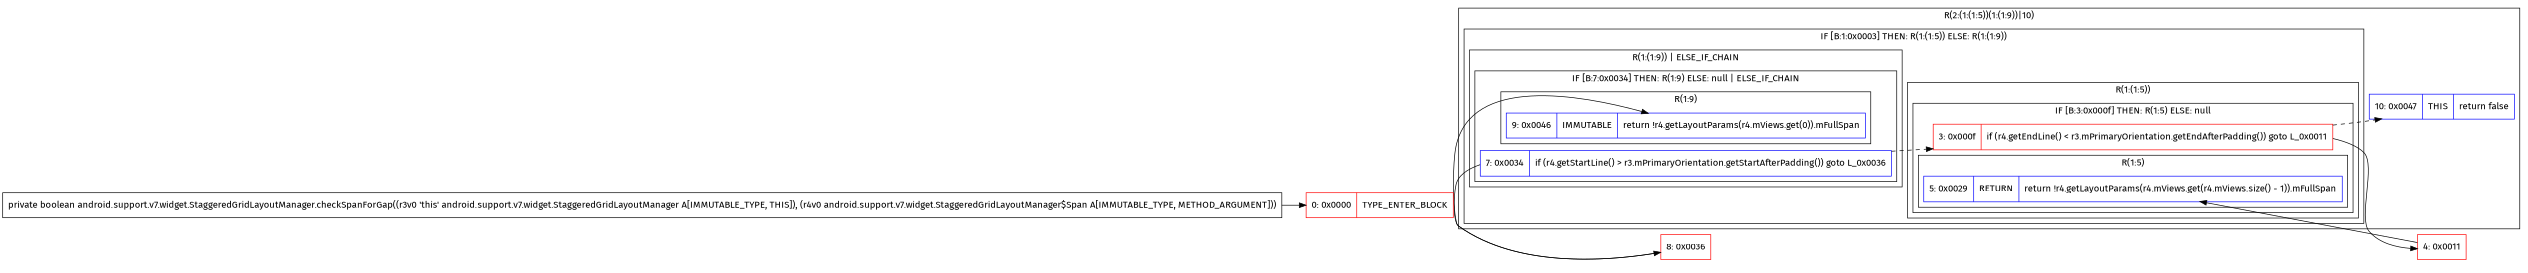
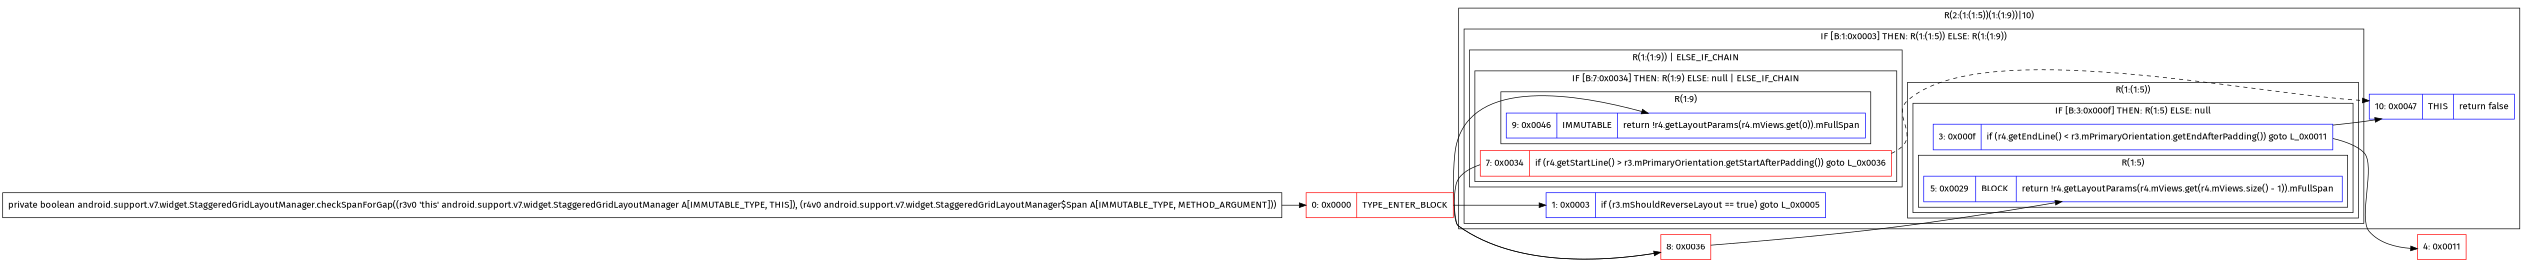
edge "3: 0x000f" -> "10: 0x0047": style dashed -> solid
node "3: 0x000f": color red -> blue
edge "7: 0x0034" -> "3: 0x000f": now "7: 0x0034" -> "10: 0x0047"
node "7: 0x0034": color blue -> red
node "5: 0x0029": text "RETURN" -> "BLOCK"
node "1: 0x0003": added
edge "4: 0x0011" -> "5: 0x0029": now "8: 0x0036" -> "5: 0x0029"
